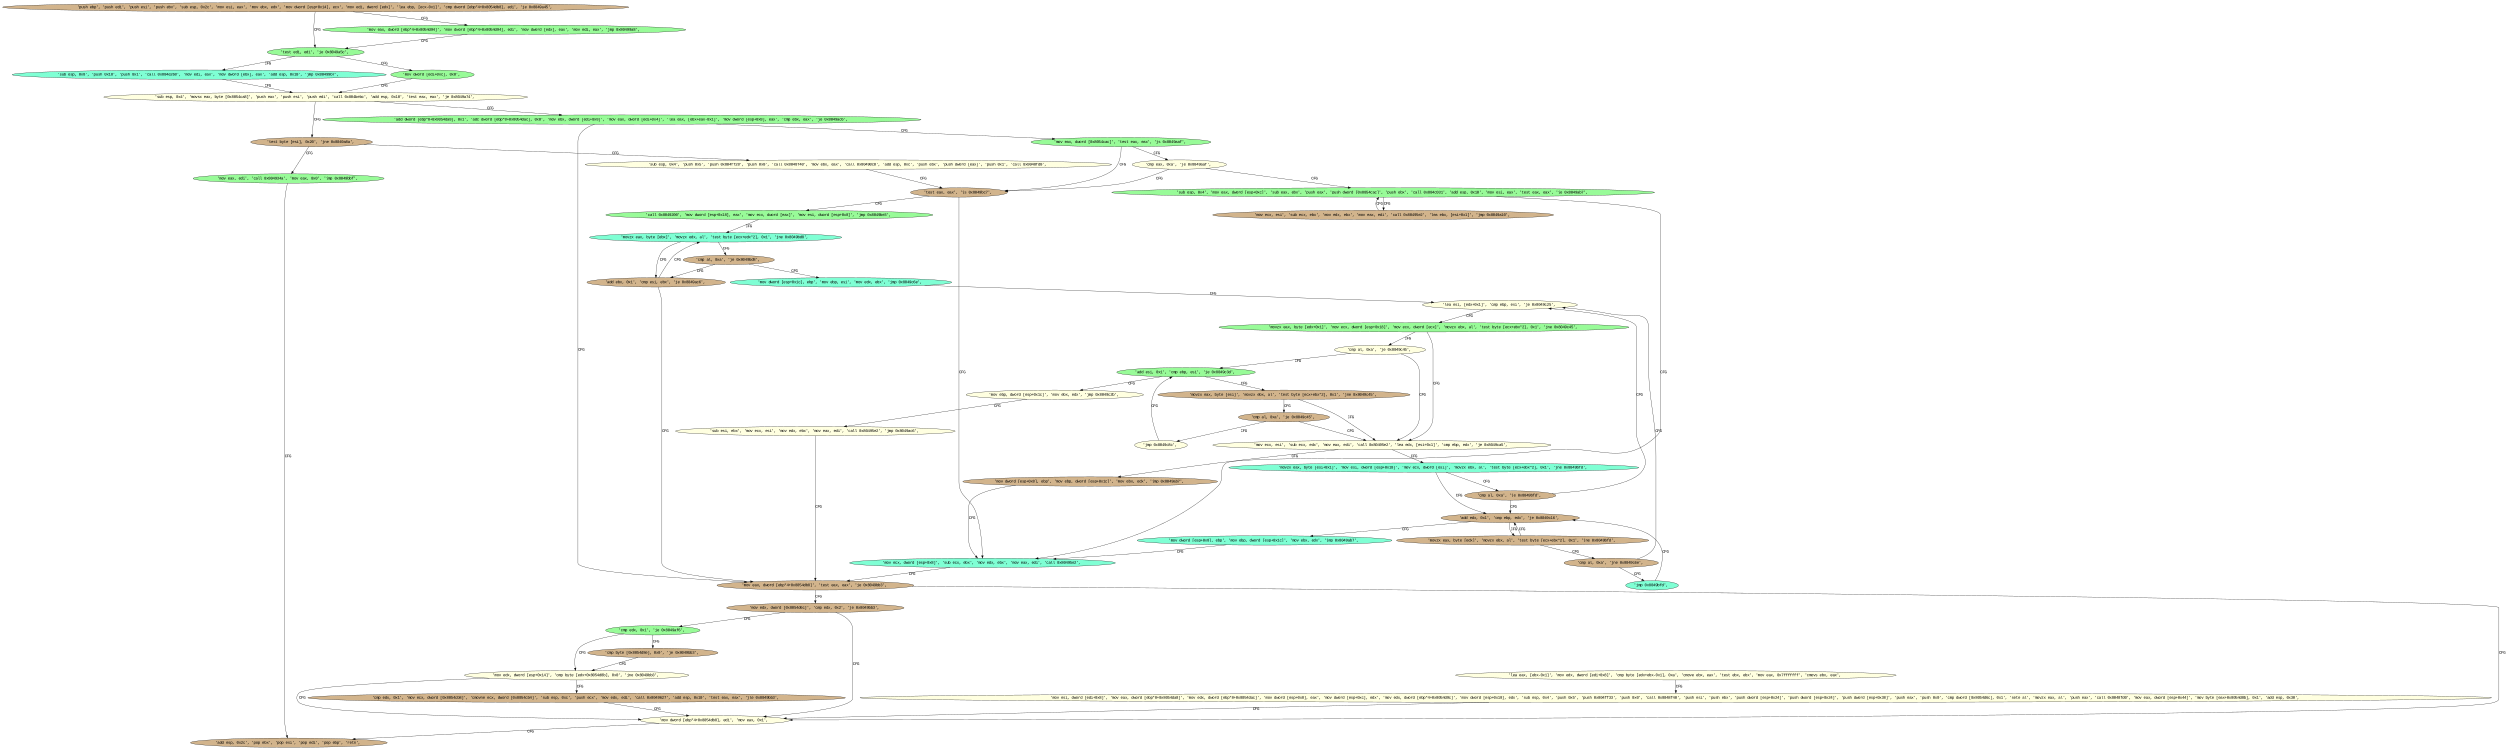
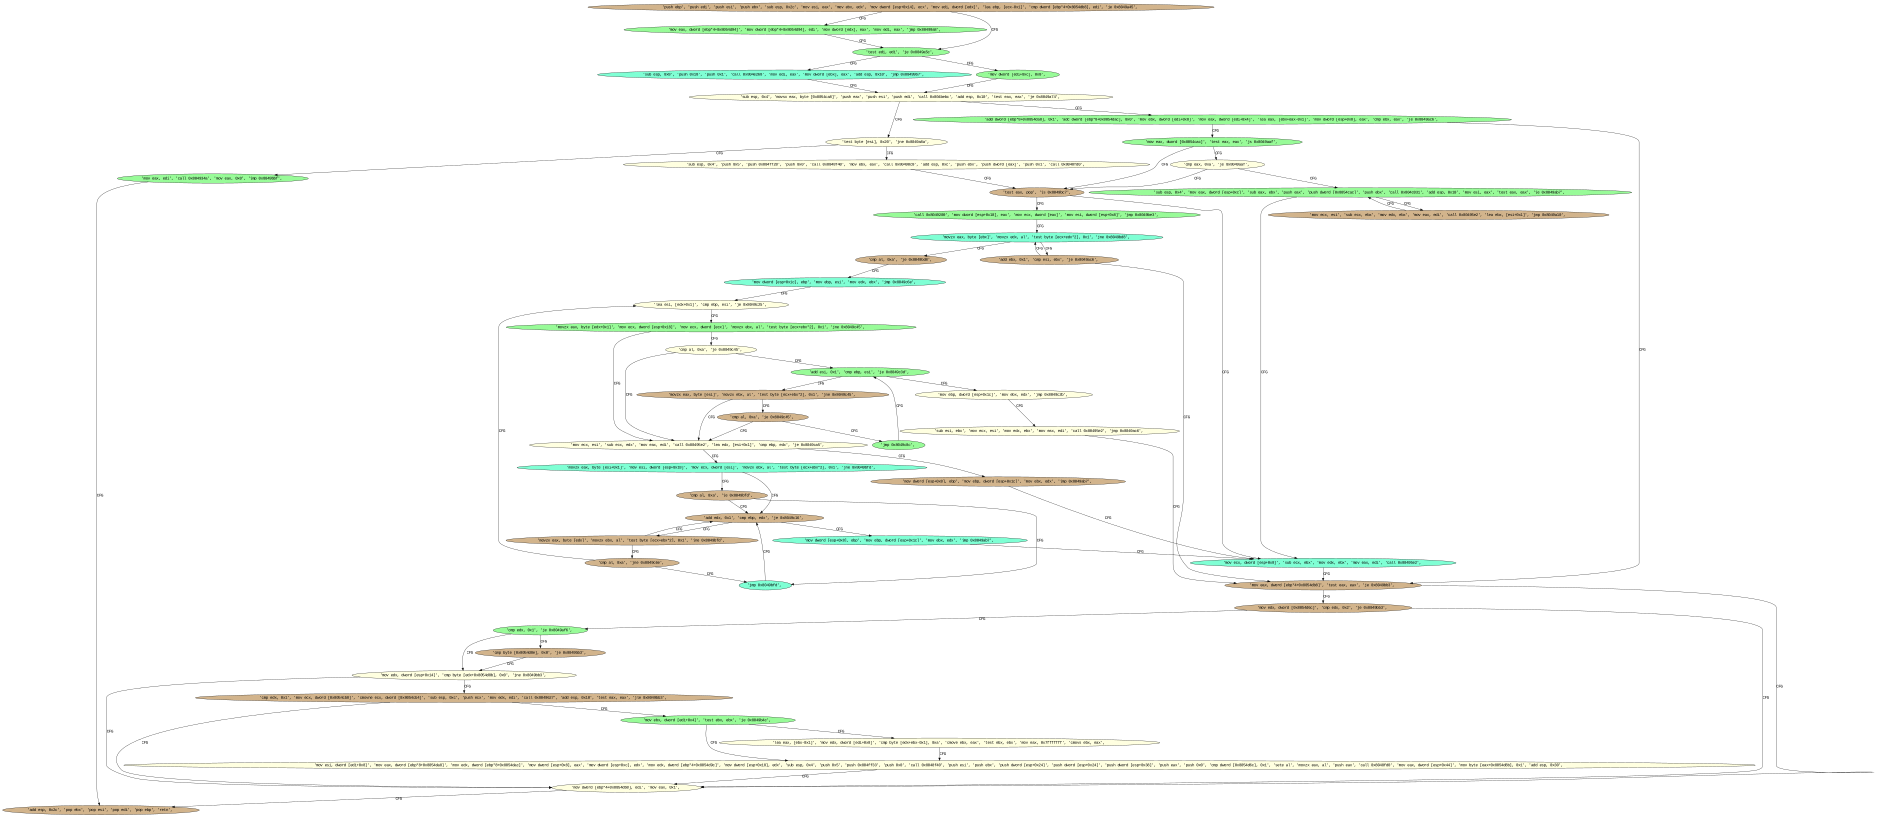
node "'test byte [esi], 0x20', 'jne 0x8049a8a',": fillcolor tan -> lightyellow
node "'test eax, eax', 'js 0x8049bc7',": label "'test eax, eax', 'js 0x8049bc7'," -> "'test eax, pop', 'js 0x8049bc7',"
edge "'cmp al, 0xa', 'je 0x8049bd8'," -> "'add ebx, 0x1', 'cmp esi, ebx', 'je 0x8049ac6',": removed, label "CFG"
edge "'cmp al, 0xa', 'je 0x8049bfd'," -> "'lea esi, [edx+0x1]', 'cmp ebp, esi', 'je 0x8049c25',": now "'cmp al, 0xa', 'je 0x8049bfd'," -> "'jmp 0x8049bfd',"
node "'jmp 0x8049c8c',": fillcolor lightyellow -> palegreen
node "'mov ebx, dword [edi+0x4]', 'test ebx, ebx', 'je 0x8049b4c',": added
